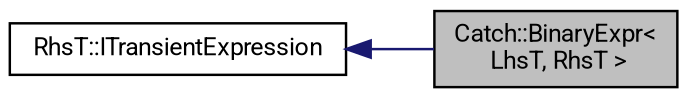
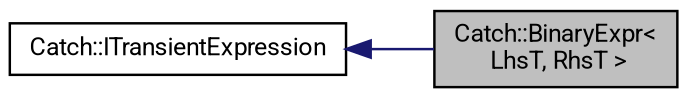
node "RhsT::ITransientExpression": label "RhsT::ITransientExpression" -> "Catch::ITransientExpression"
